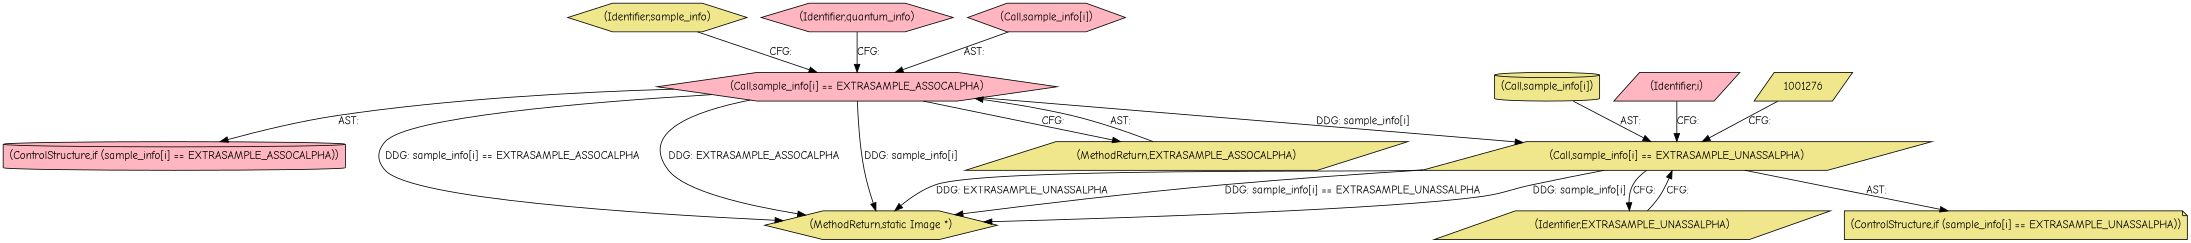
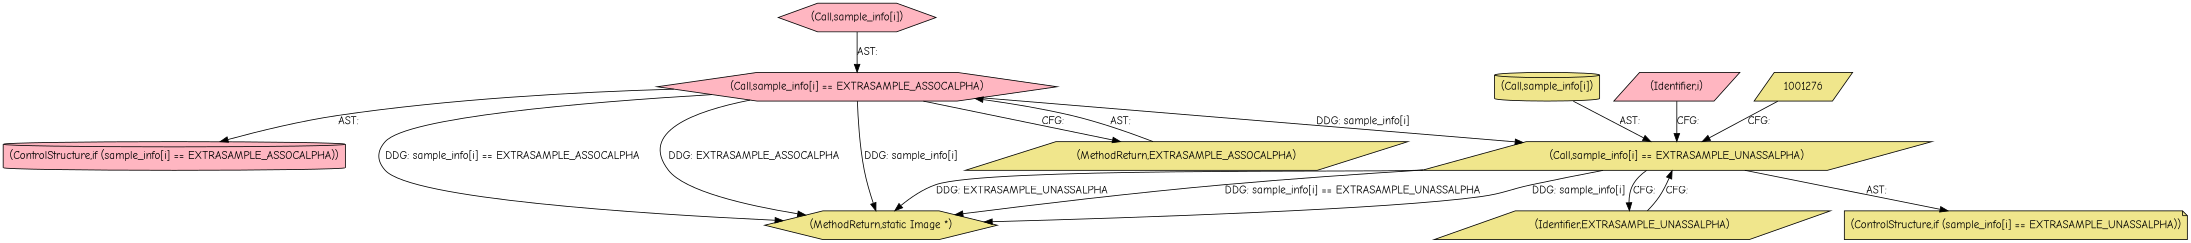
node "(Identifier,sample_info)": removed
node "(Identifier,quantum_info)": removed
